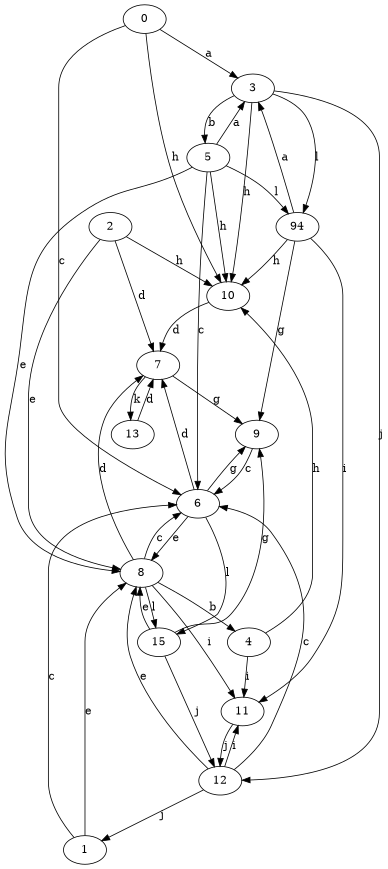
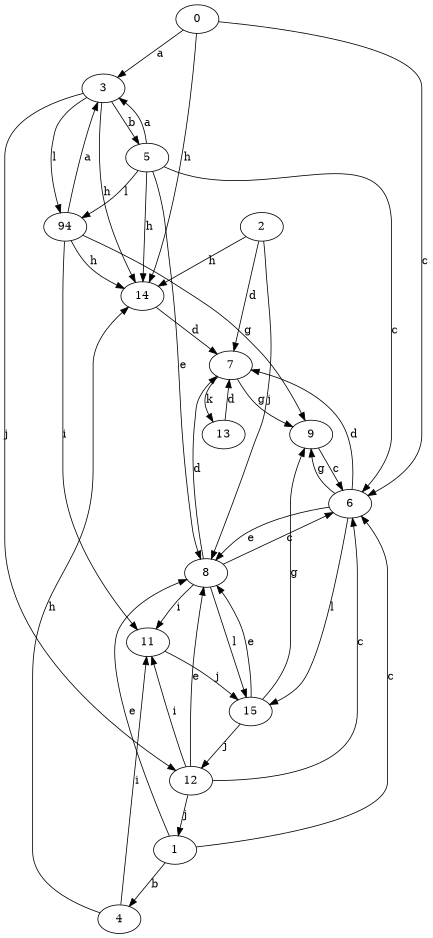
node "10": label "10" -> "14"
edge "2" -> "8": label "e" -> "j"
edge "8" -> "4": now "1" -> "4"
edge "11" -> "12": now "11" -> "15"
